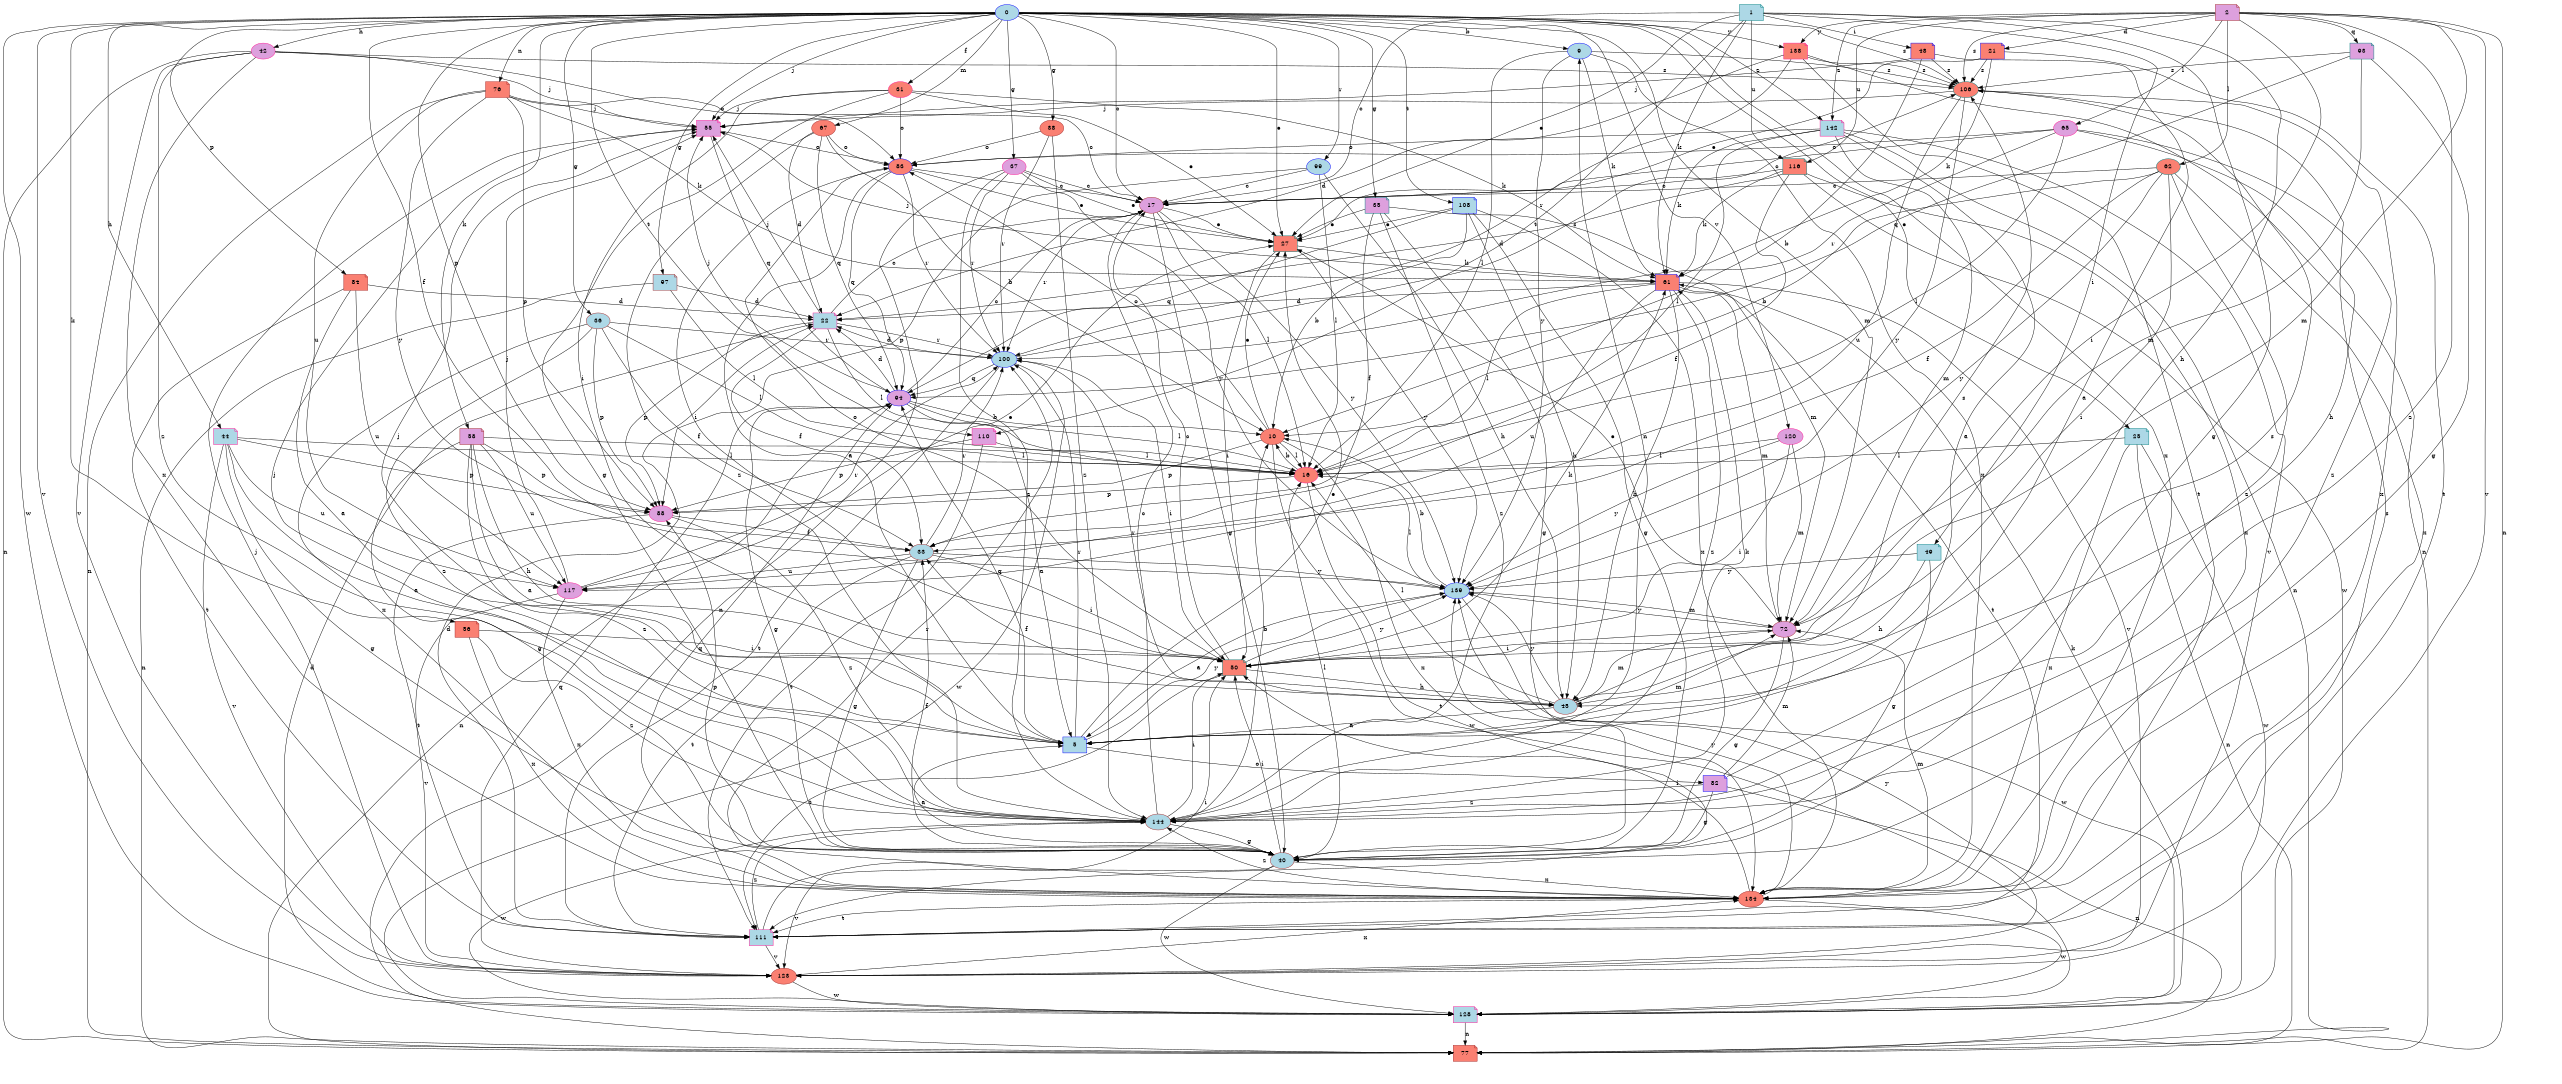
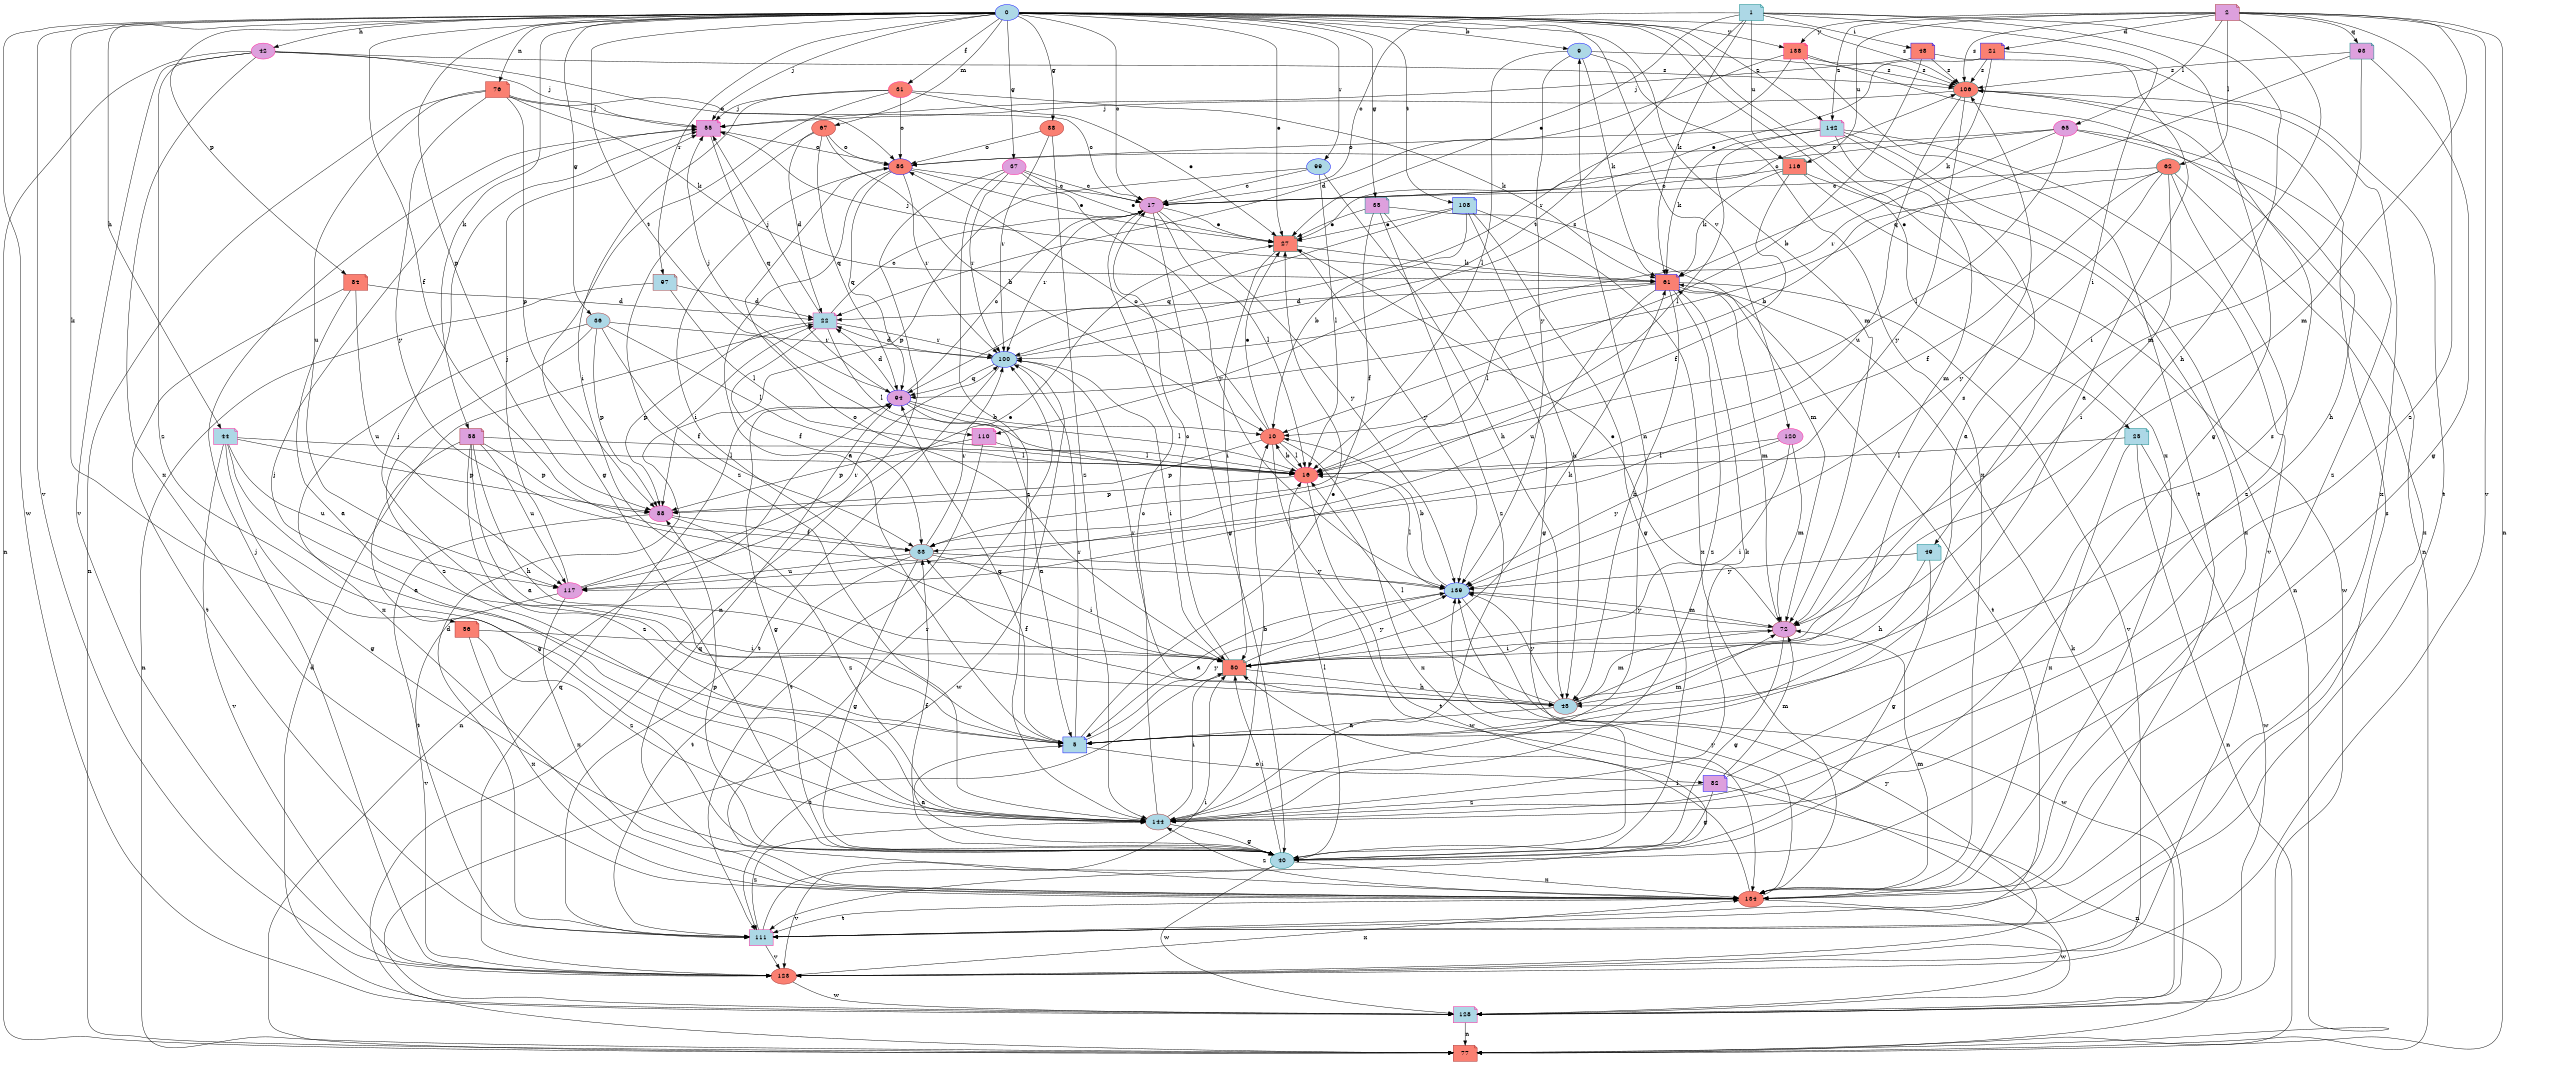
edge "0" -> "97": label "g" -> "r"
edge "116" -> "22": removed, label "d"
node "40": color brown -> teal
edge "144" -> "128": removed, label "w"
